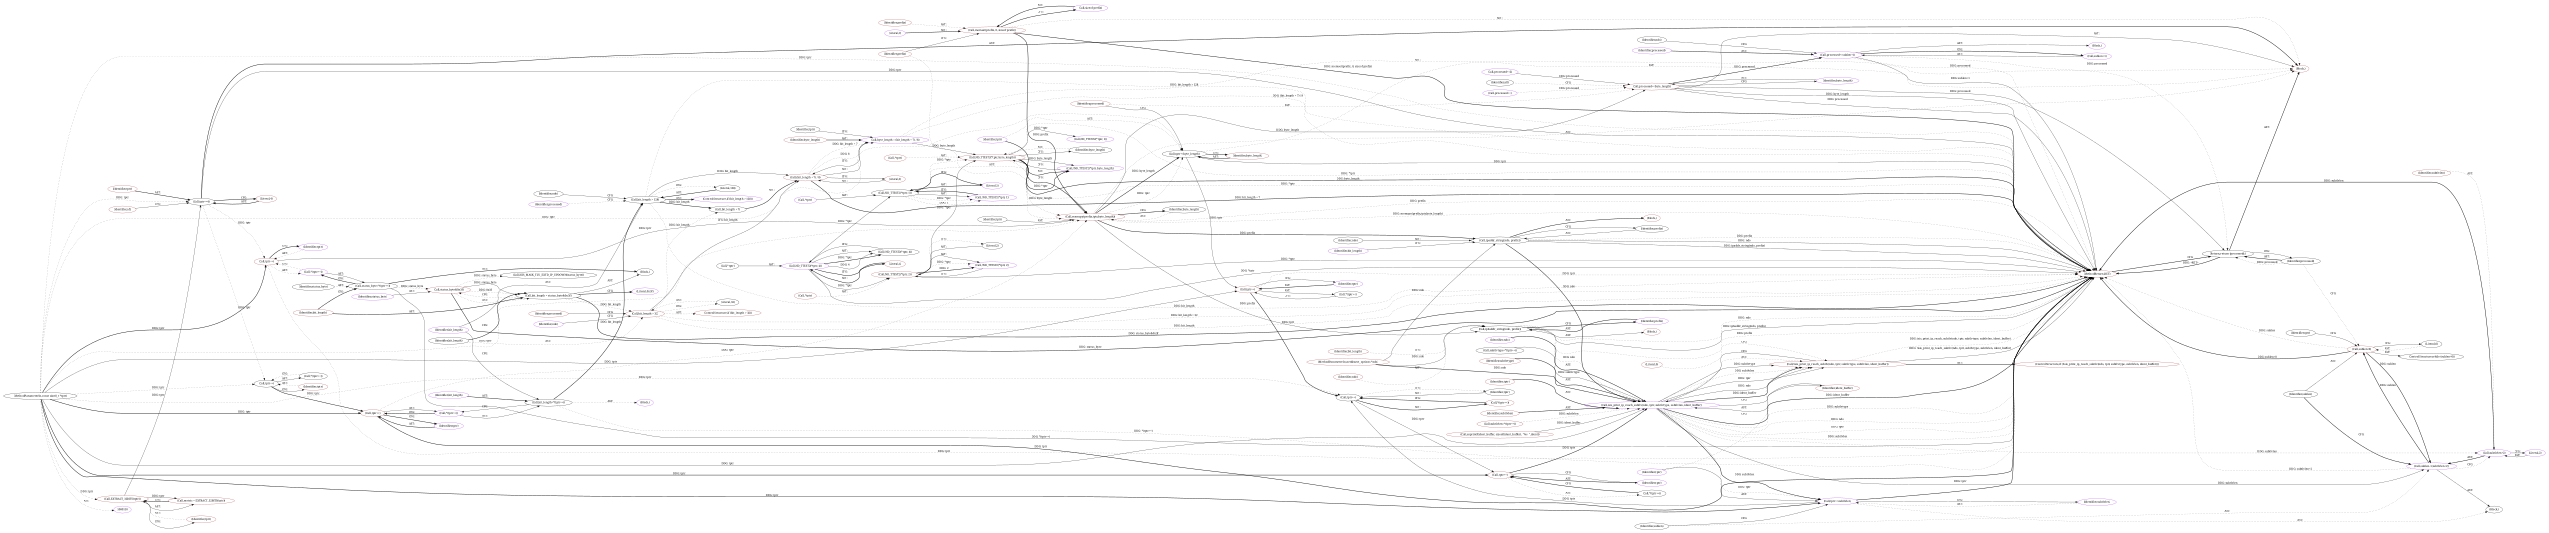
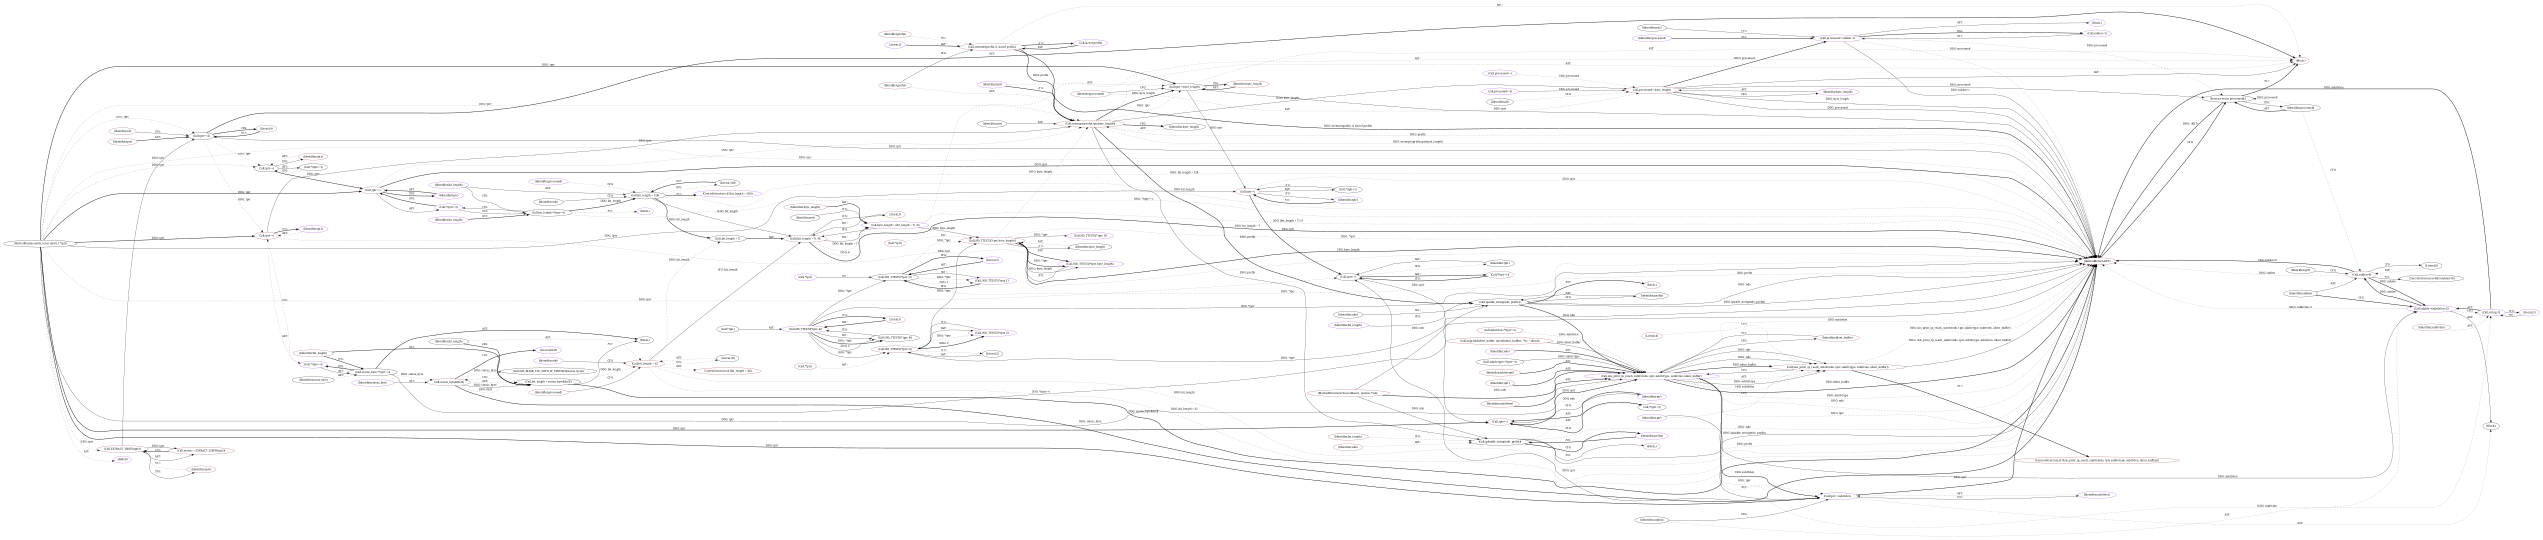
edge "(MethodParameterIn,const uint8_t *tptr)" -> "(Call,tptr+=byte_length)": style dotted -> bold
edge "(Call,bit_length = status_byte&0x3f)" -> "(Literal,0x3f)": now "(Call,status_byte&0x3f)" -> "(Literal,0x3f)"
node "(Call,subtlvlen+2)": label "(Call,subtlvlen+2)" -> "(Call,string+2)"
